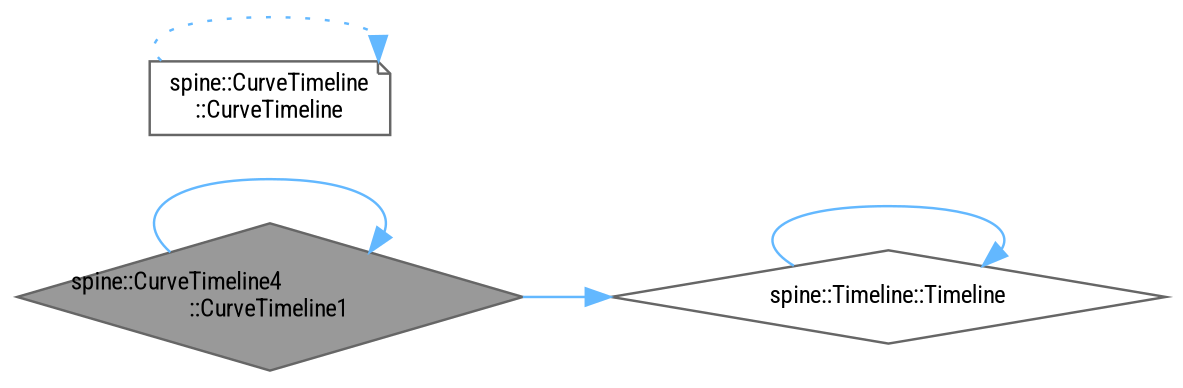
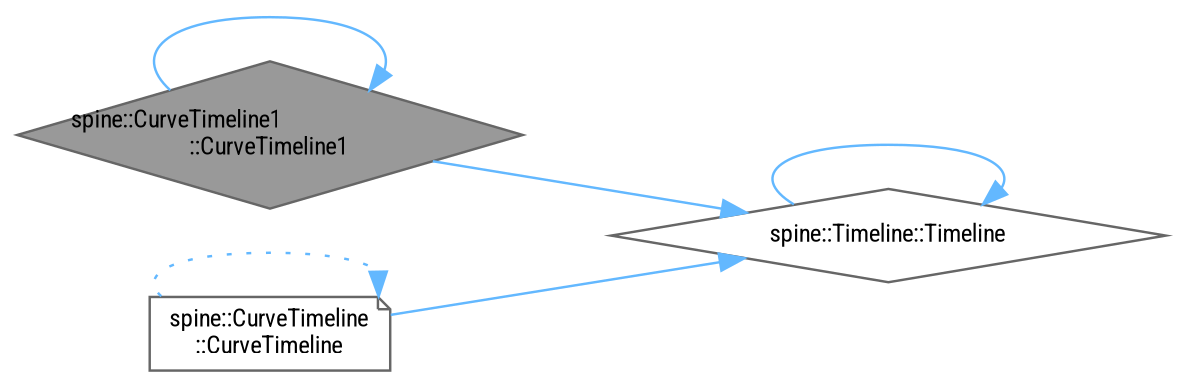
edge "spine::CurveTimeline ::CurveTimeline" -> "spine::Timeline::Timeline": added
node "spine::CurveTimeline4 ::CurveTimeline1": label "spine::CurveTimeline4 ::CurveTimeline1" -> "spine::CurveTimeline1 ::CurveTimeline1"
